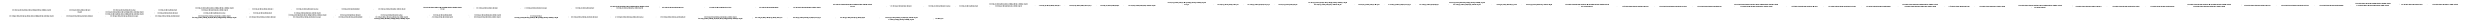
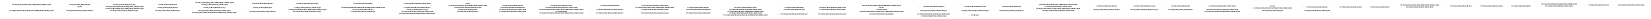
node "59 UNet/ModuleList[up_path]/UNetUpBlock[0]/cat": removed
